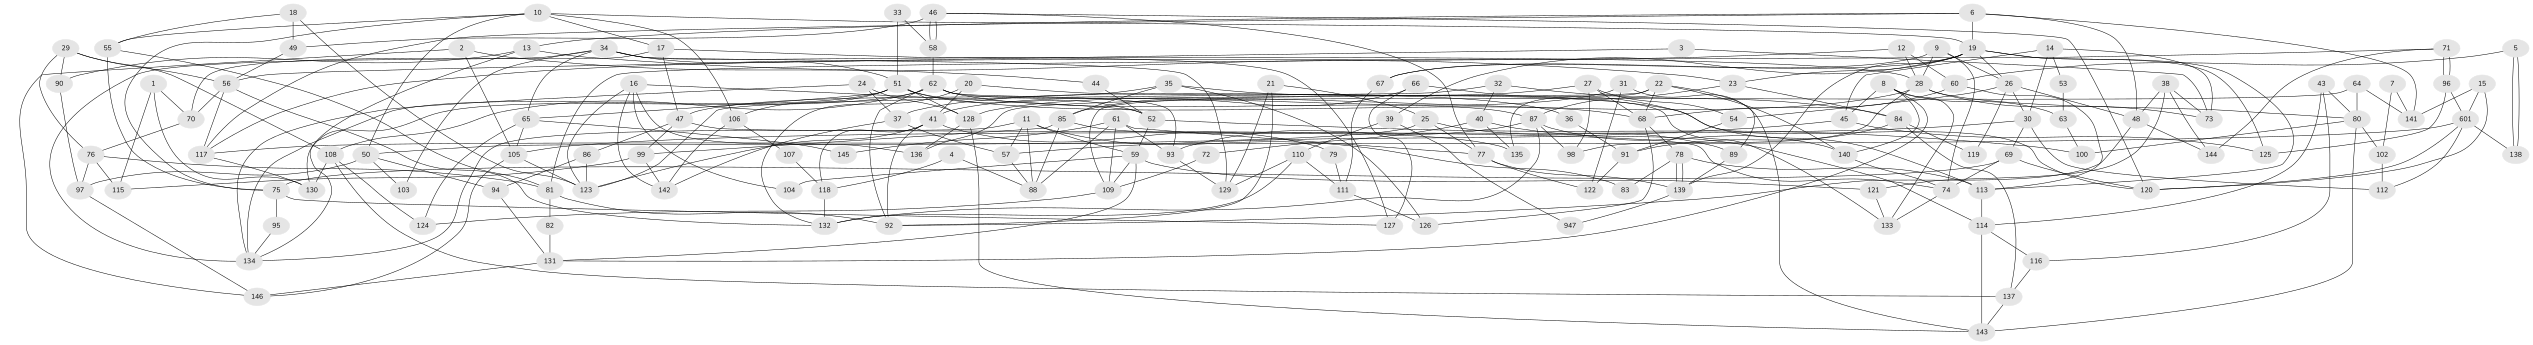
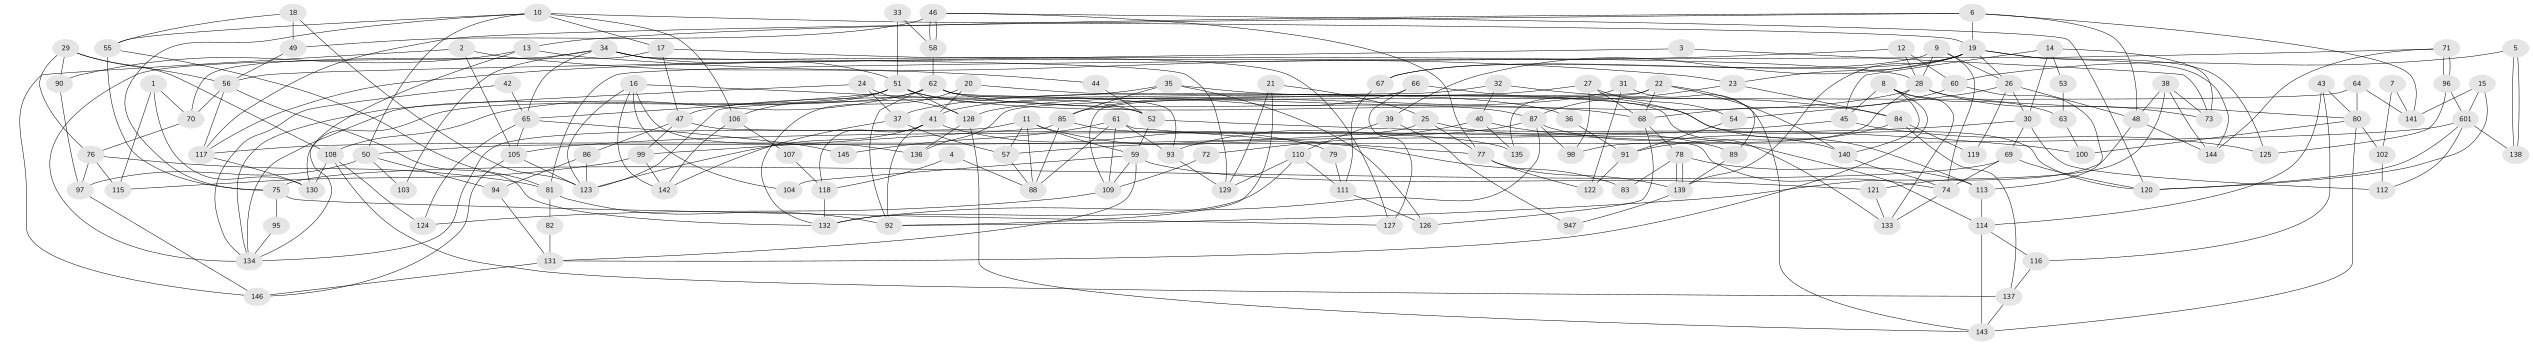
node "42": added
edge "19" -- "113": now "19" -- "144"
